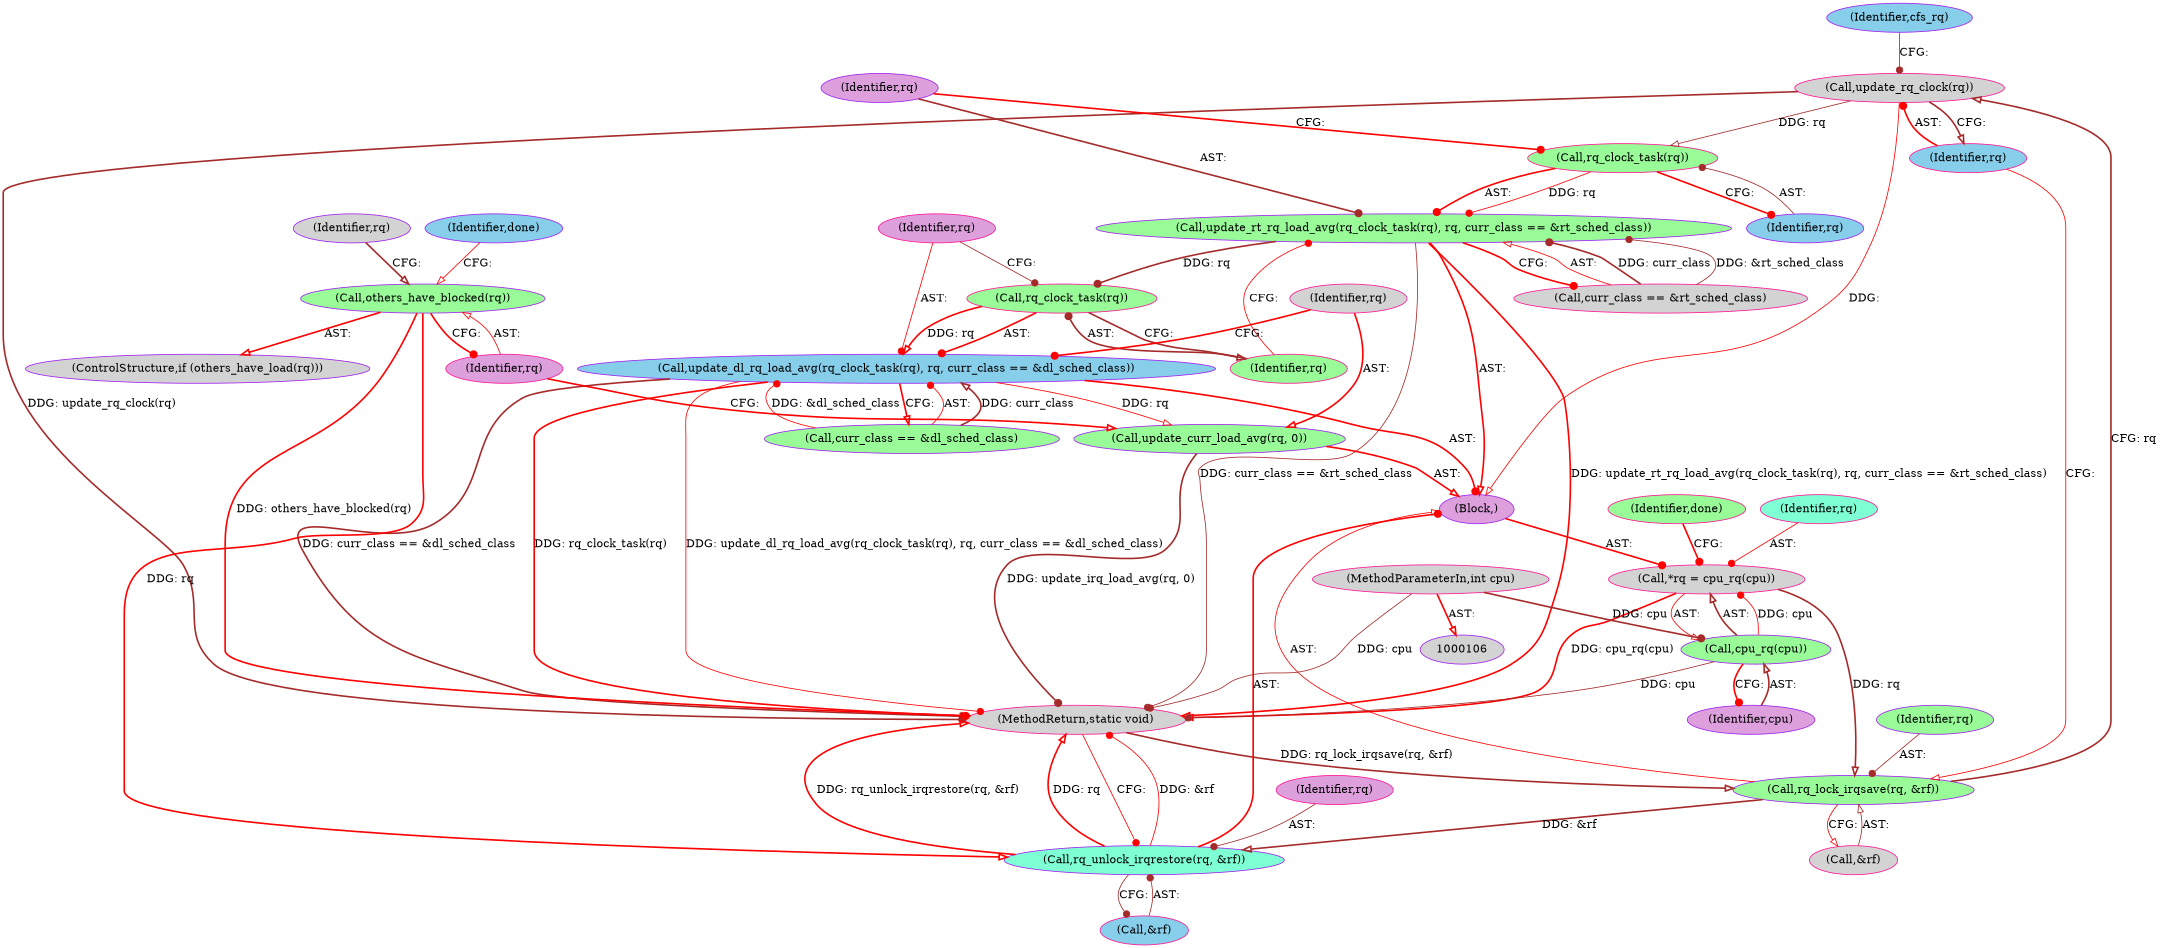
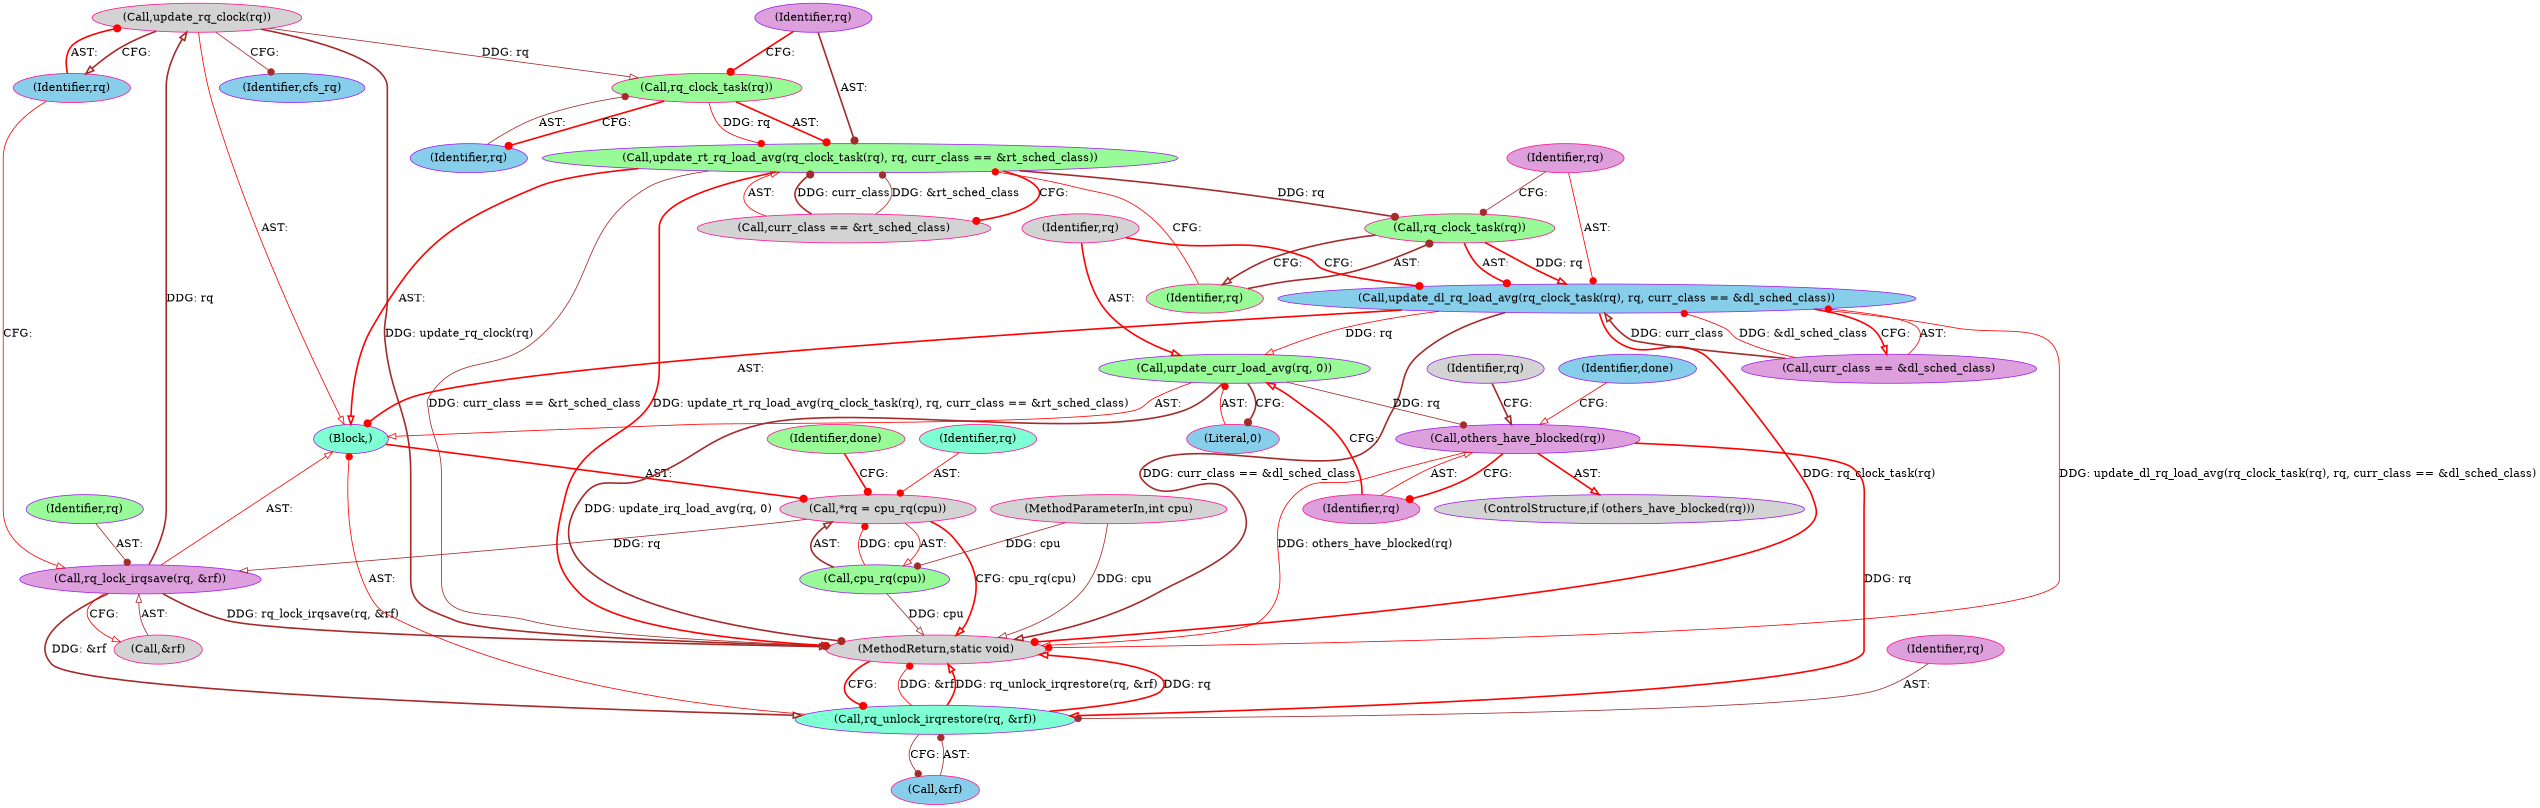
edge "(Identifier,cfs_rq)" -> "(Call,update_rq_clock(rq))": reversed
node "(Call,others_have_blocked(rq))": fillcolor palegreen -> plum
edge "(Call,update_rq_clock(rq))" -> "(Block,)": label "DDG: " -> "AST: "
node "(ControlStructure,if (others_have_load(rq)))": label "(ControlStructure,if (others_have_load(rq)))" -> "(ControlStructure,if (others_have_blocked(rq)))"
edge "(Call,update_curr_load_avg(rq, 0))" -> "(Call,others_have_blocked(rq))": added, label "DDG: rq"
node "(Call,curr_class == &dl_sched_class)": fillcolor palegreen -> plum
node "(Literal,0)": added
edge "(Call,rq_lock_irqsave(rq, &rf))" -> "(Call,update_rq_clock(rq))": label "CFG: rq" -> "DDG: rq"
edge "(Call,update_curr_load_avg(rq, 0))" -> "(Block,)": style bold -> solid
node "(Block,)": fillcolor plum -> aquamarine
edge "(MethodParameterIn,int cpu)" -> "(Call,cpu_rq(cpu))": style bold -> solid
edge "(Call,rq_unlock_irqrestore(rq, &rf))" -> "(Block,)": style bold -> solid
node "1000106": removed
edge "(Call,*rq = cpu_rq(cpu))" -> "(MethodReturn,static void)": label "DDG: cpu_rq(cpu)" -> "CFG: cpu_rq(cpu)"
edge "(Call,*rq = cpu_rq(cpu))" -> "(Call,rq_lock_irqsave(rq, &rf))": style bold -> solid
edge "(MethodParameterIn,int cpu)" -> "(MethodReturn,static void)": arrowhead dot -> onormal
edge "(Call,others_have_blocked(rq))" -> "(MethodReturn,static void)": style bold -> solid
edge "(Call,cpu_rq(cpu))" -> "(MethodReturn,static void)": arrowhead dot -> onormal
node "(Identifier,cpu)": removed
edge "(MethodReturn,static void)" -> "(Call,rq_lock_irqsave(rq, &rf))": reversed
edge "(MethodReturn,static void)" -> "(Call,rq_unlock_irqrestore(rq, &rf))": style solid -> bold
node "(Call,rq_lock_irqsave(rq, &rf))": fillcolor palegreen -> plum
